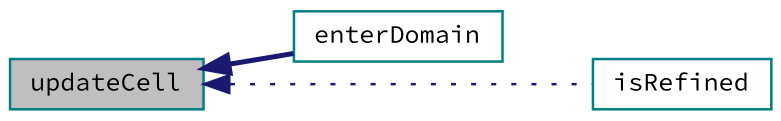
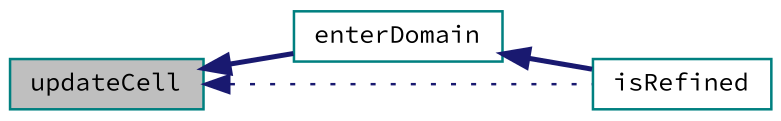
edge "isRefined" -> "enterDomain": added
